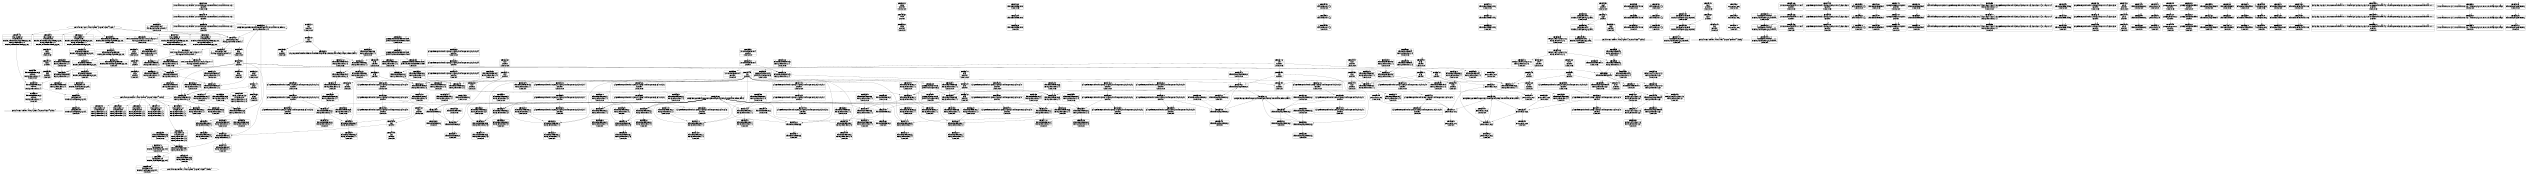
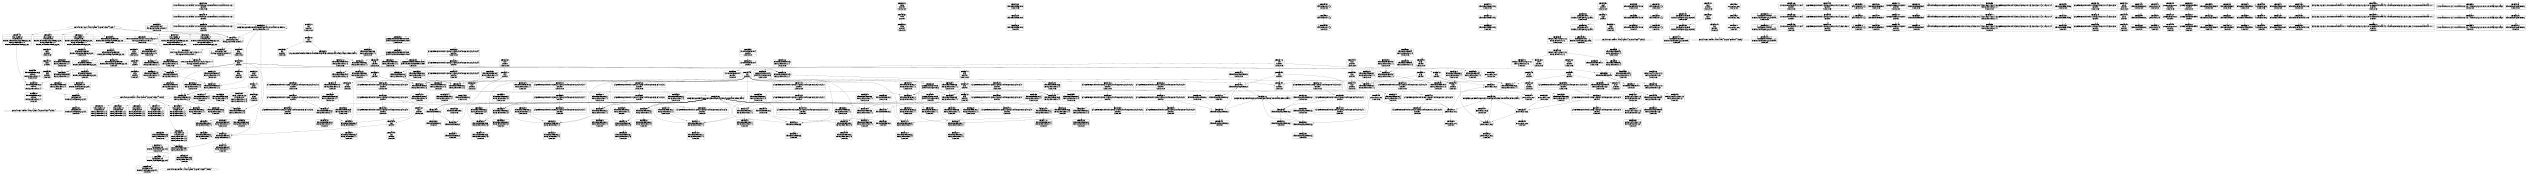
edge "CE0x3f82320" -> "CE0x3f83670": now "CE0x3f82390" -> "CE0x3f83670"
